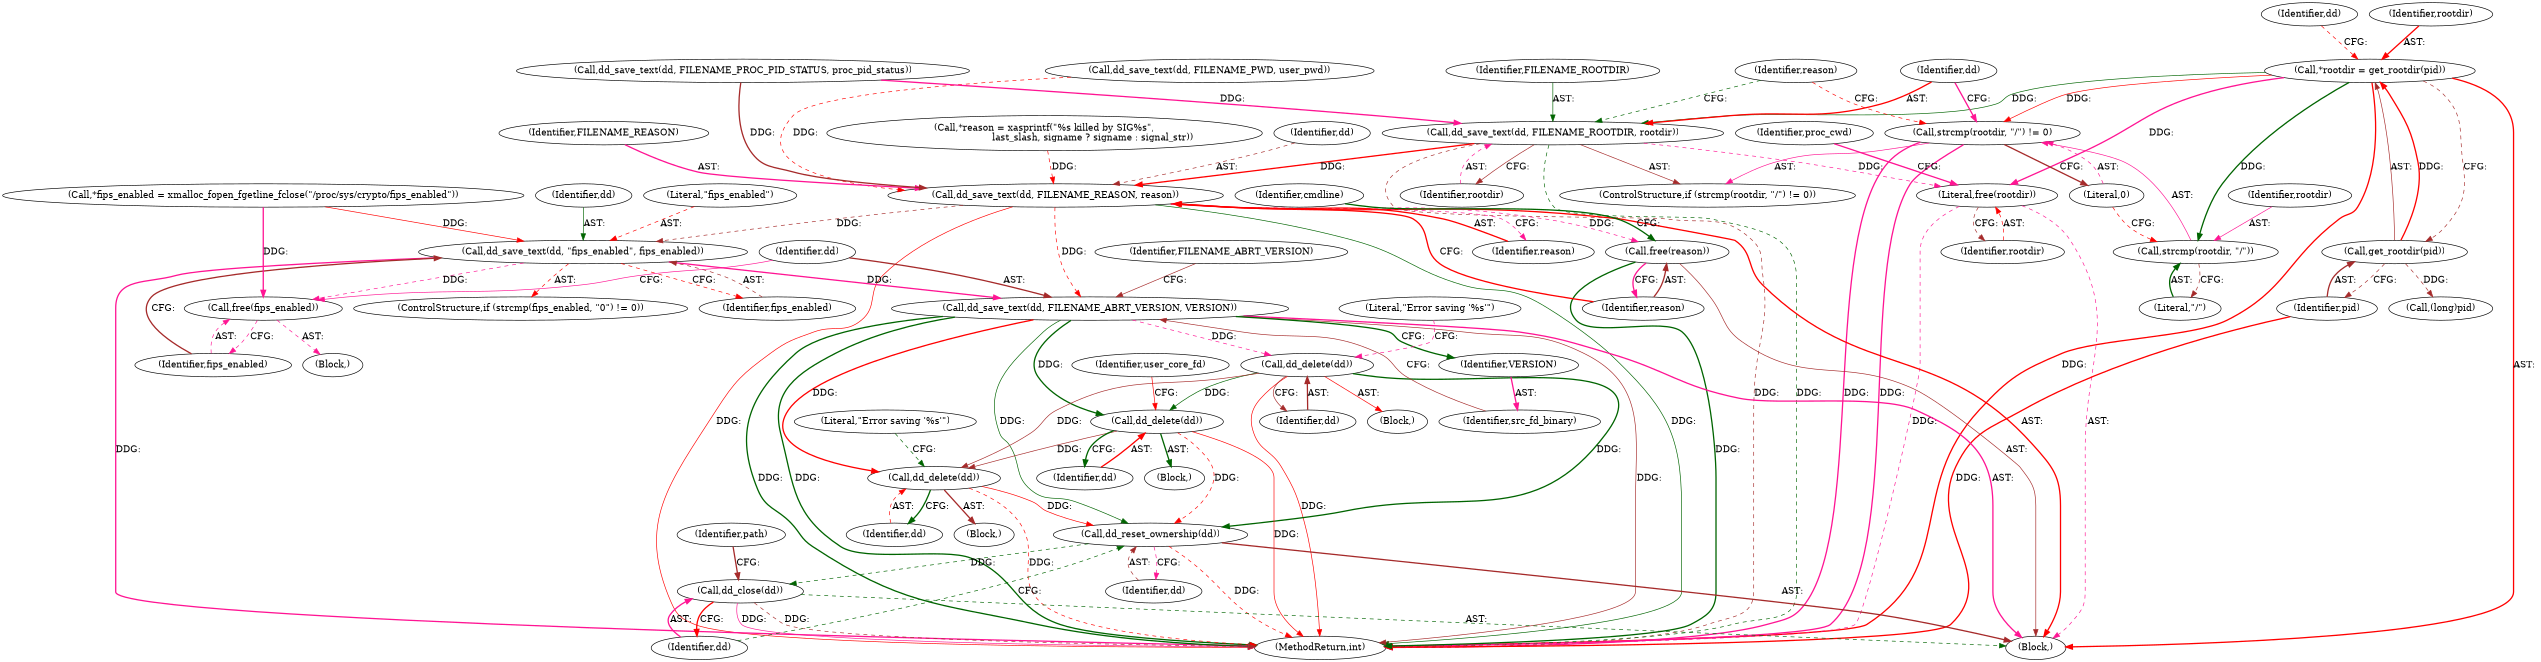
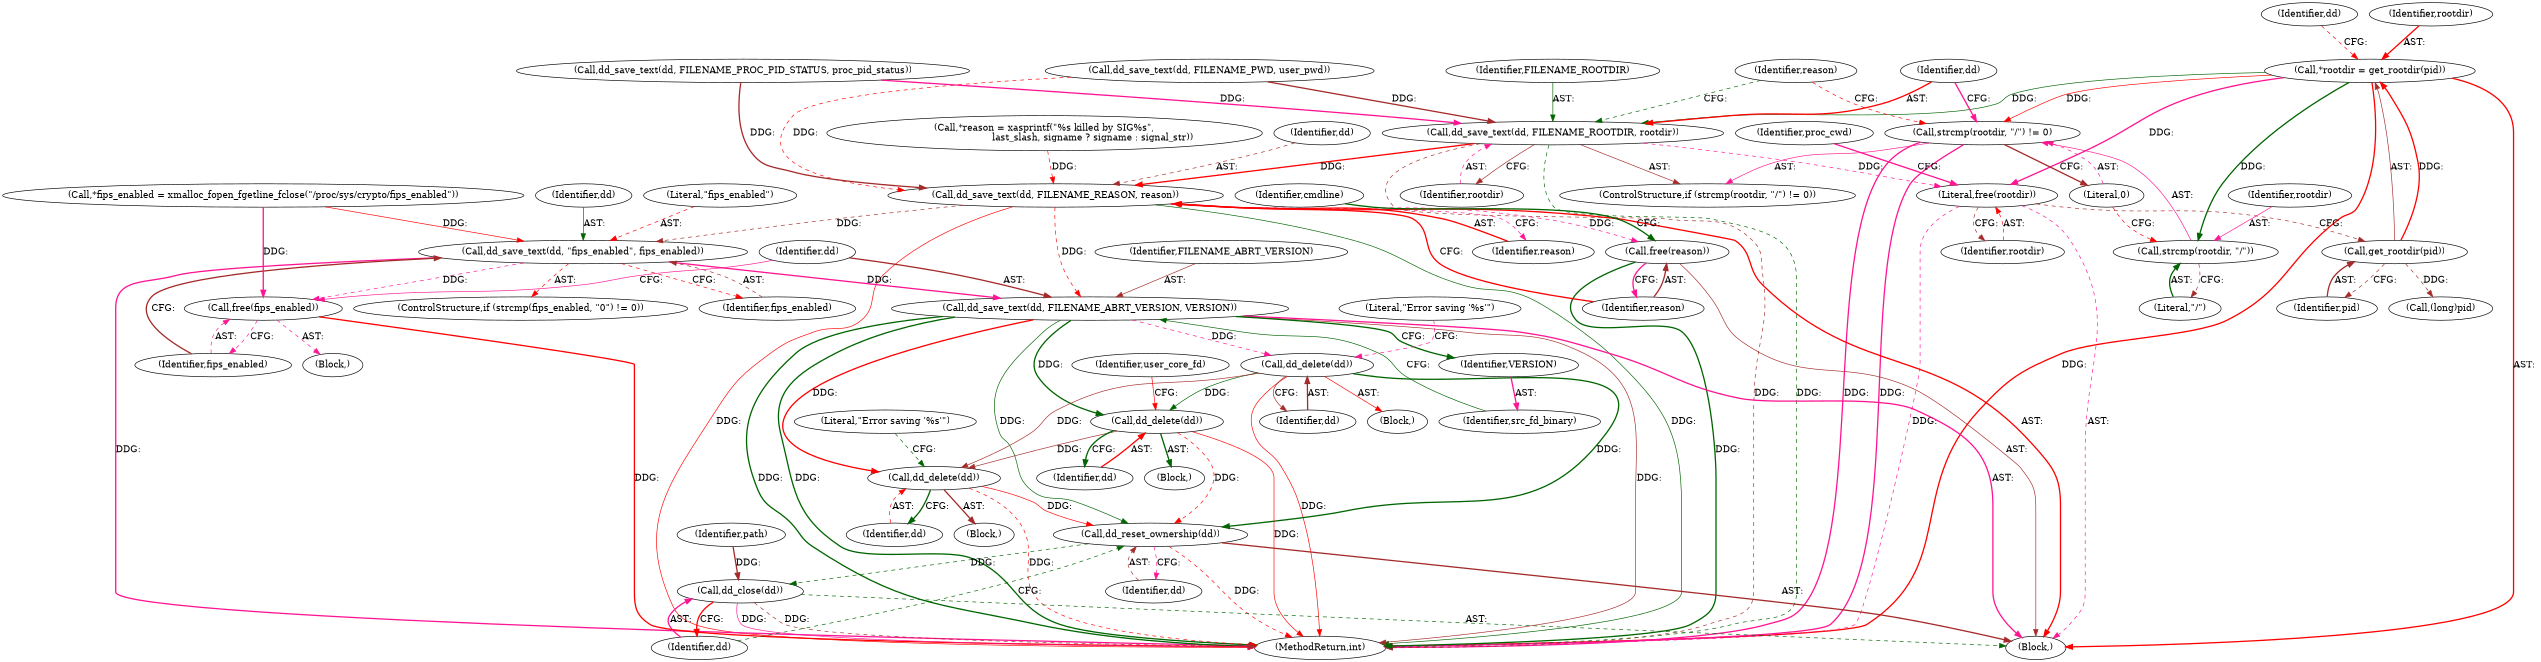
edge "(Call,dd_save_text(dd, FILENAME_PWD, user_pwd))" -> "(Call,dd_save_text(dd, FILENAME_ROOTDIR, rootdir))": added, label "DDG:"
node "(Identifier,FILENAME_REASON)": removed
edge "(Call,*rootdir = get_rootdir(pid))" -> "(Call,get_rootdir(pid))": now "(Literal,free(rootdir))" -> "(Call,get_rootdir(pid))"
edge "(Identifier,FILENAME_ABRT_VERSION)" -> "(Call,dd_save_text(dd, FILENAME_ABRT_VERSION, VERSION))": label "CFG: " -> "AST: "
edge "(Identifier,src_fd_binary)" -> "(Call,dd_save_text(dd, FILENAME_ABRT_VERSION, VERSION))": color brown -> darkgreen
edge "(Identifier,path)" -> "(Call,dd_close(dd))": label "CFG: " -> "DDG: "
edge "(Identifier,pid)" -> "(MethodReturn,int)": now "(Call,free(fips_enabled))" -> "(MethodReturn,int)"
